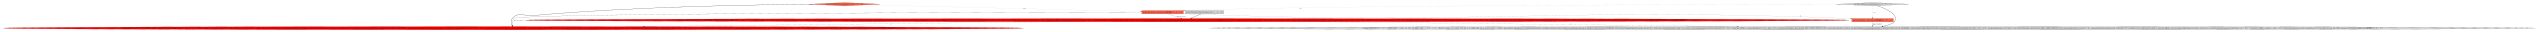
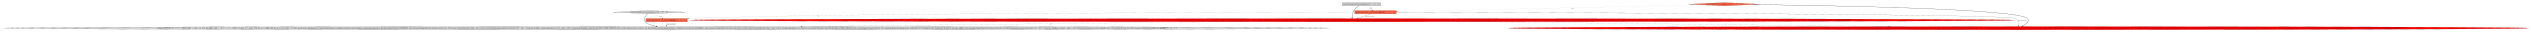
edge "testInnerJoinOnTwoInlineDataSources['0', '0', '1']" -> "Map<String,Object> queryContext@@@2@@@['1', '1', '0']": now "testLeftJoinOnTwoInlineDataSources['1', '0', '0']" -> "Map<String,Object> queryContext@@@2@@@['1', '1', '0']"
